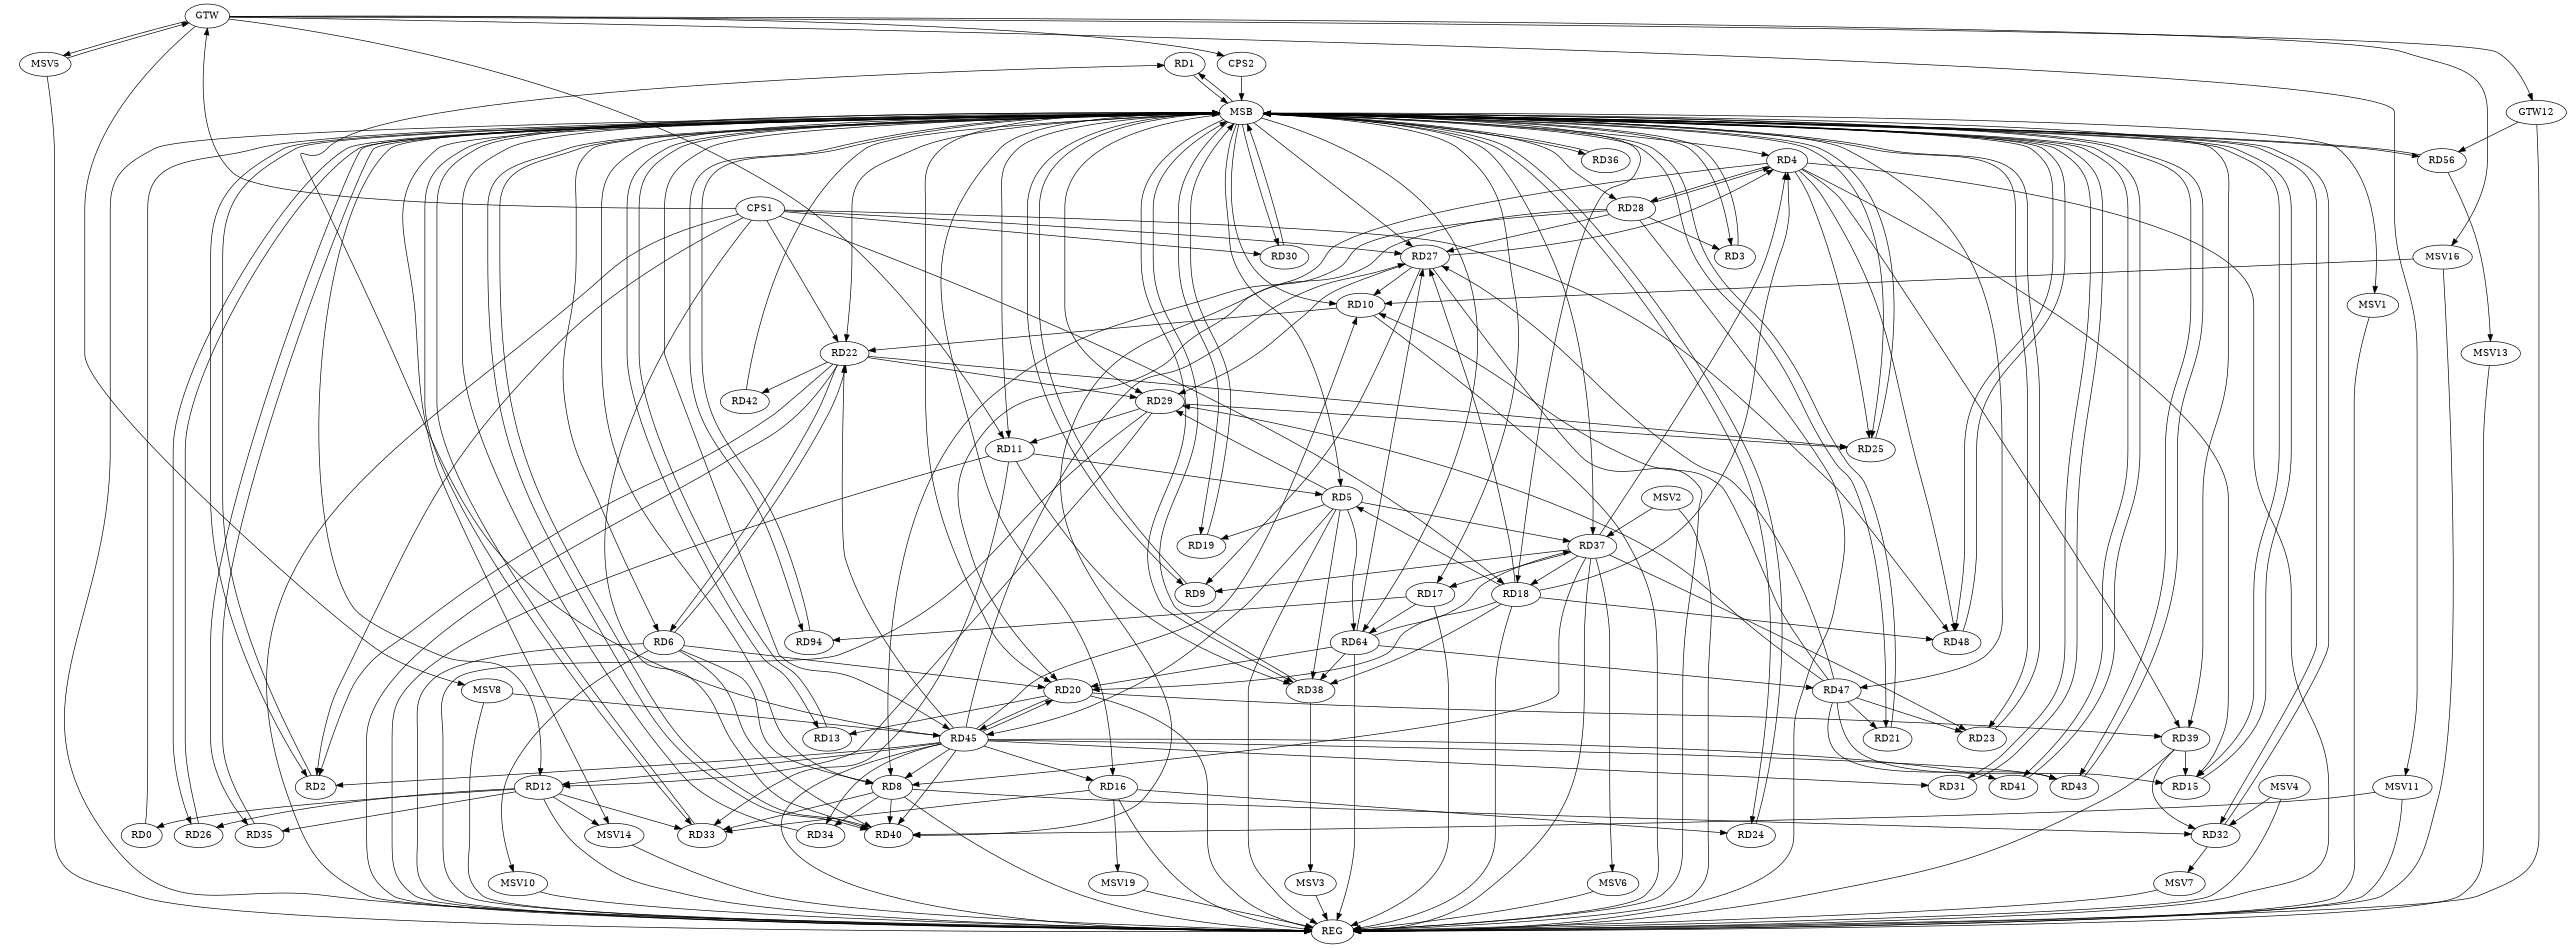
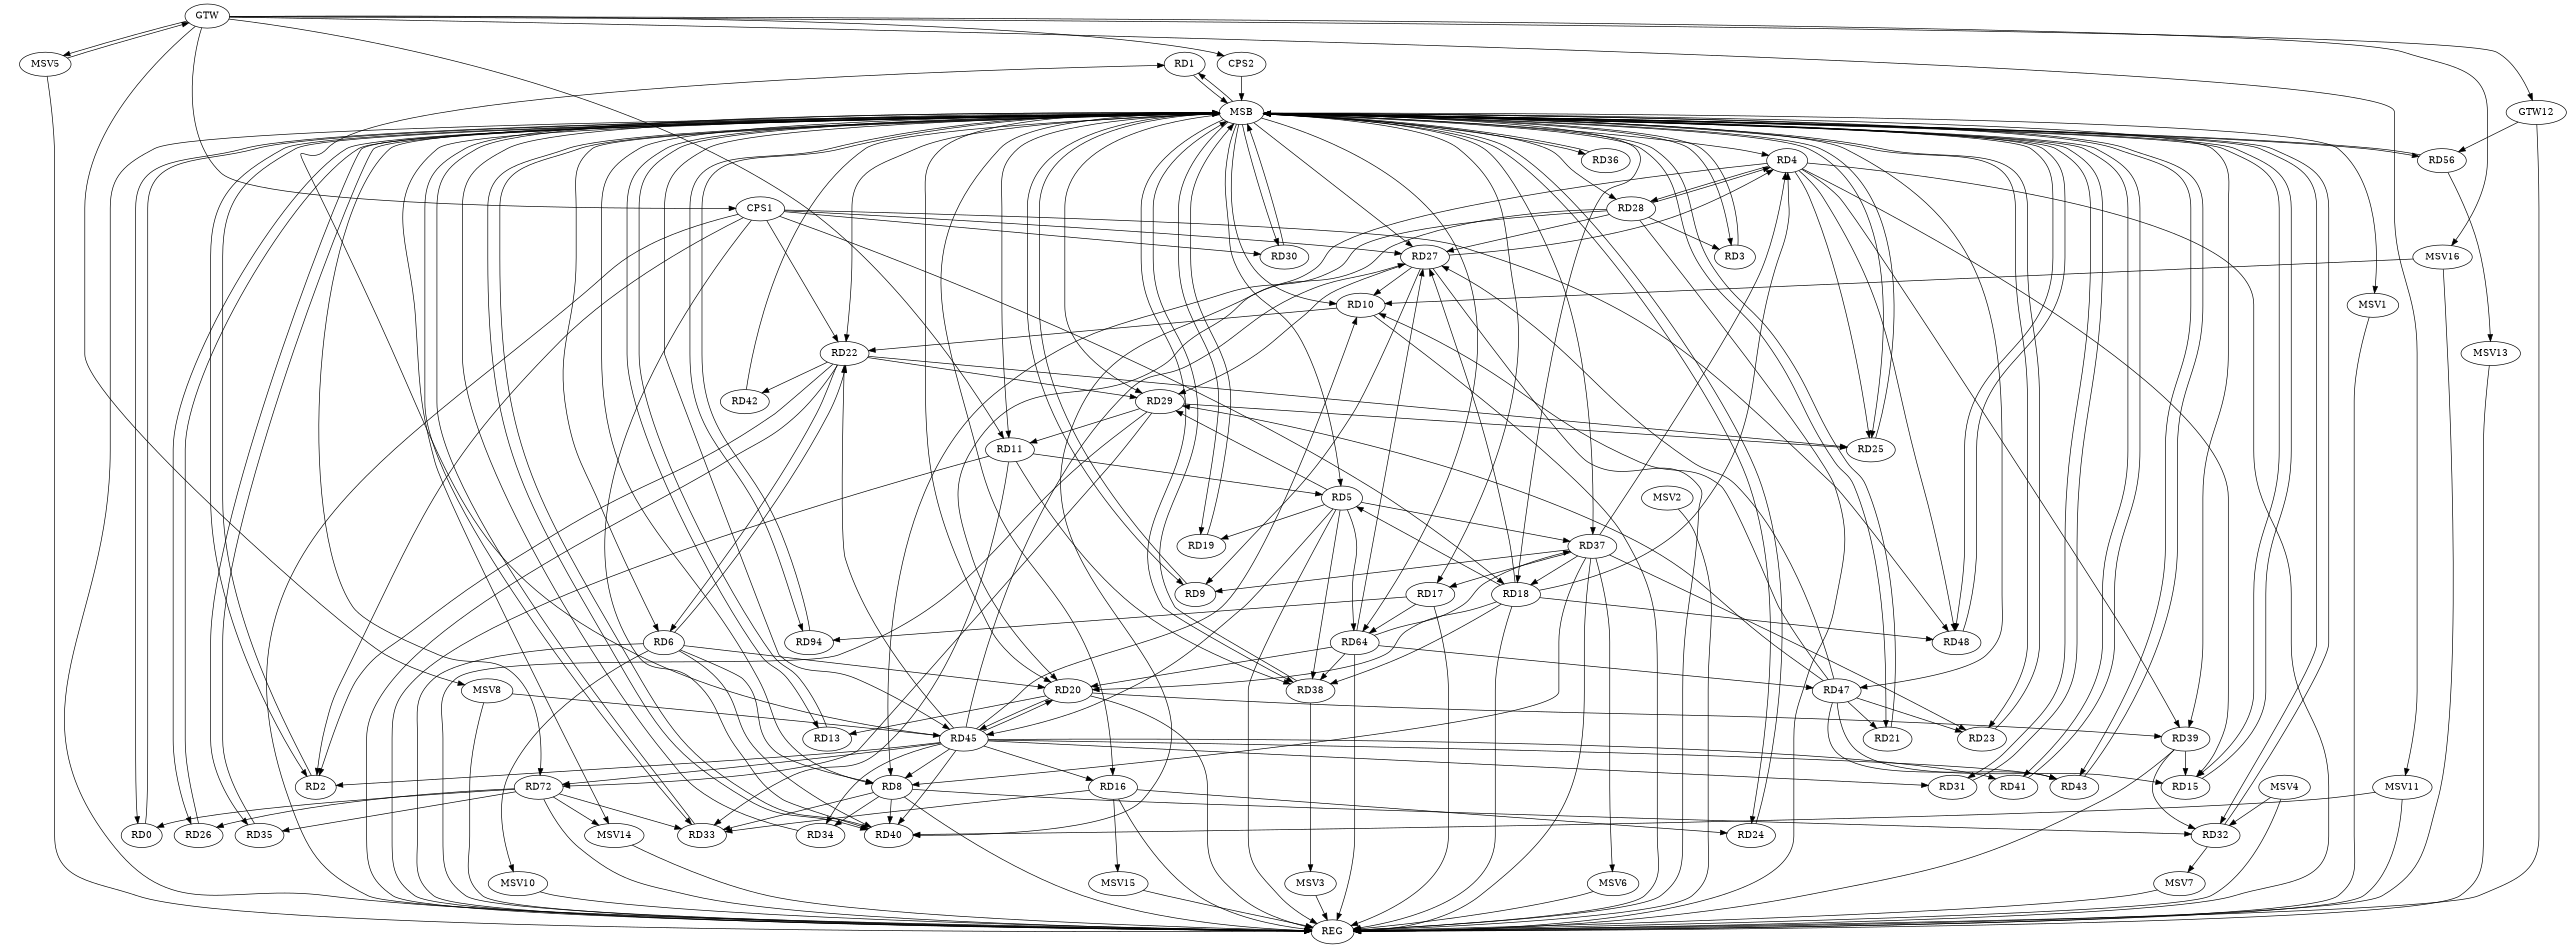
edge "MSB" -> "RD0": added
edge "CPS1" -> "GTW": reversed
edge "MSV2" -> "RD37": removed
node "RD12": label "RD12" -> "RD72"
node "MSV19": label "MSV19" -> "MSV15"
edge "RD45" -> "REG": removed
